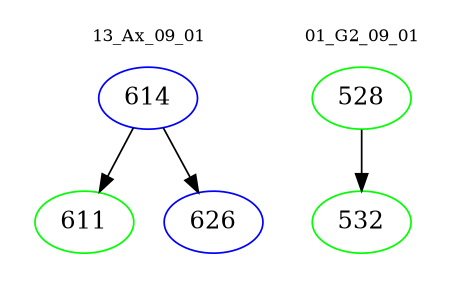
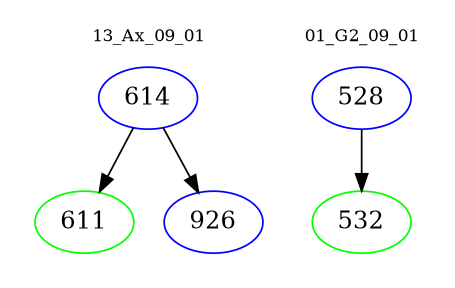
node "528": color green -> blue
node "626": label "626" -> "926"
